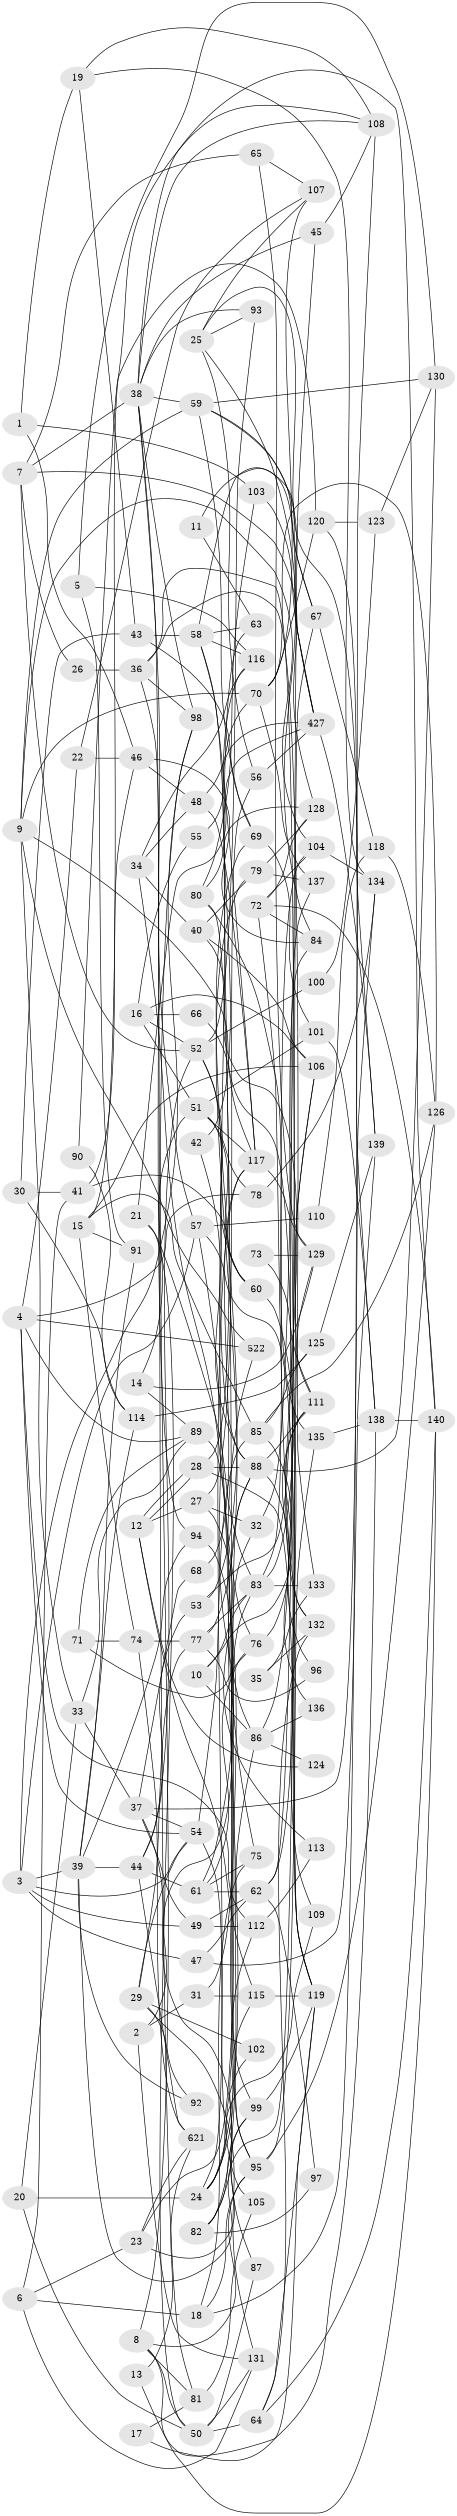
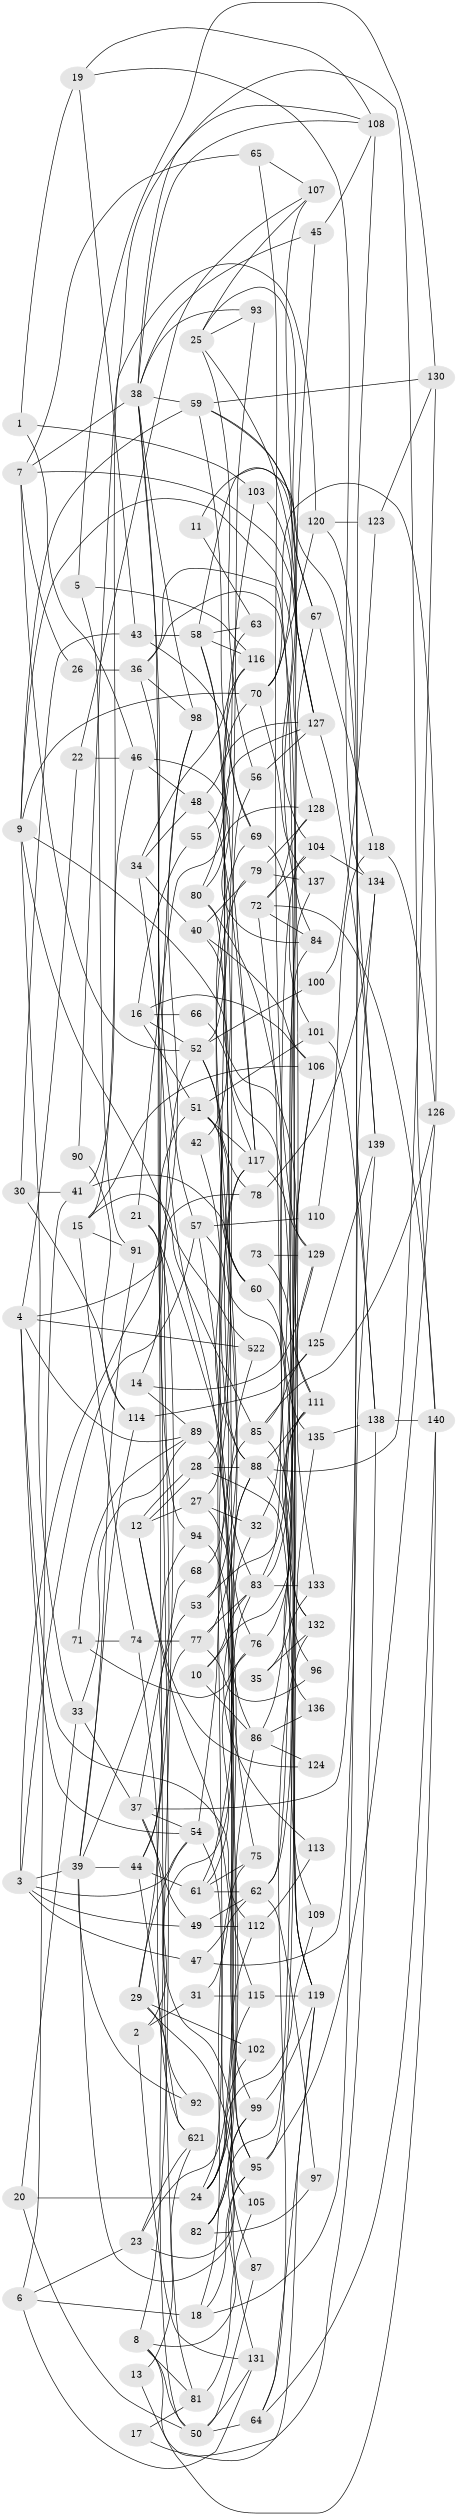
node "427": label "427" -> "127"
